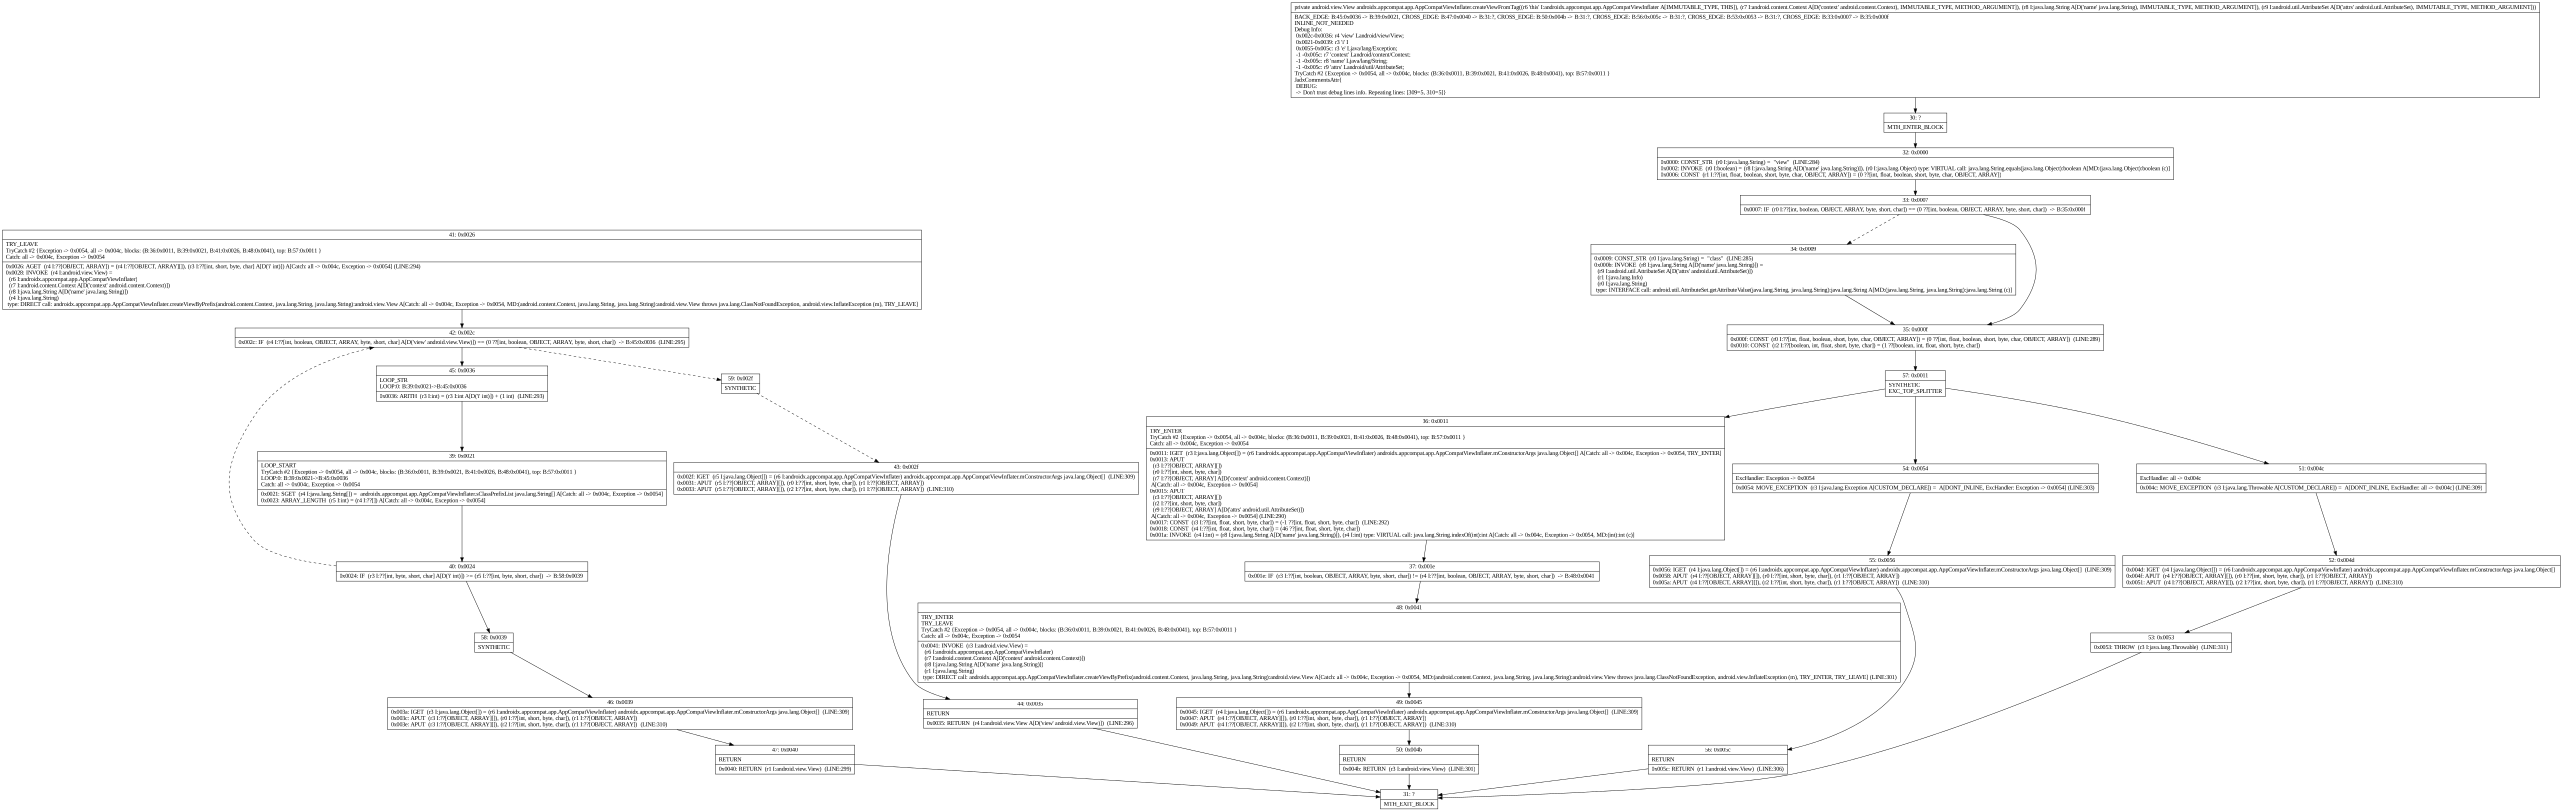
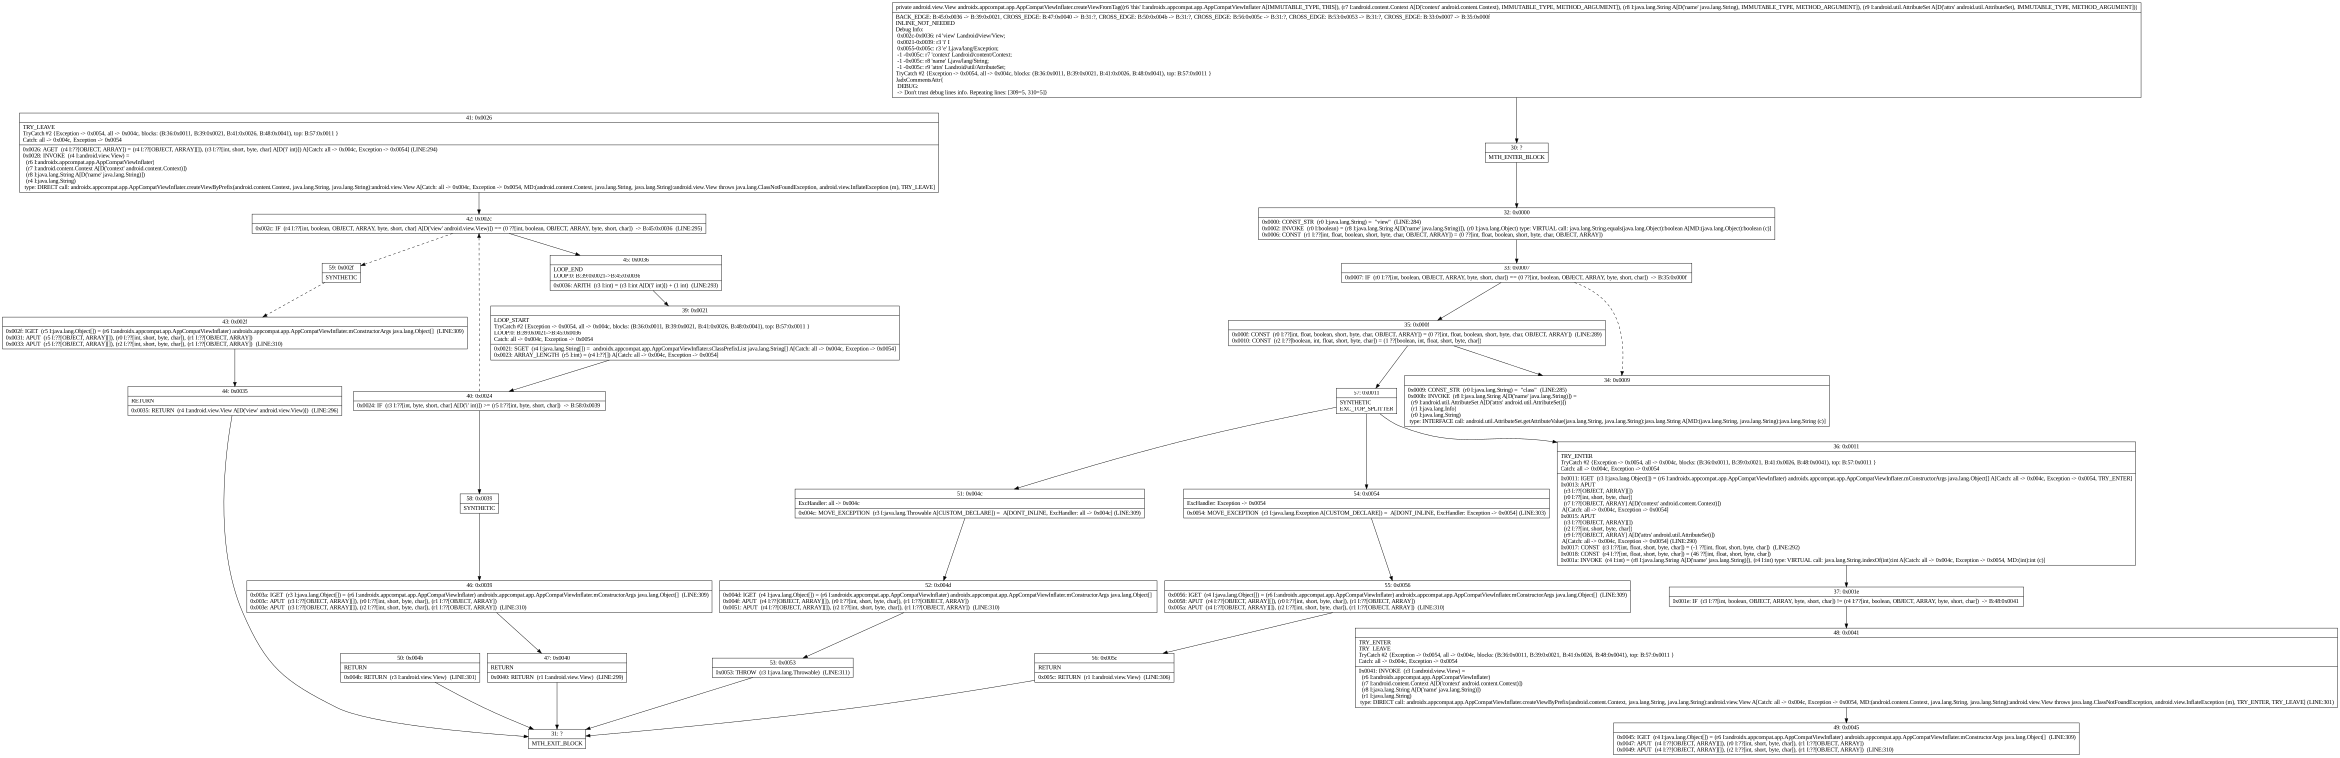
edge "34: 0x0009" -> "35: 0x000f": reversed
node "45: 0x0036": text "LOOP_STR" -> "LOOP_END"
edge "49: 0x0045" -> "50: 0x004b": removed
